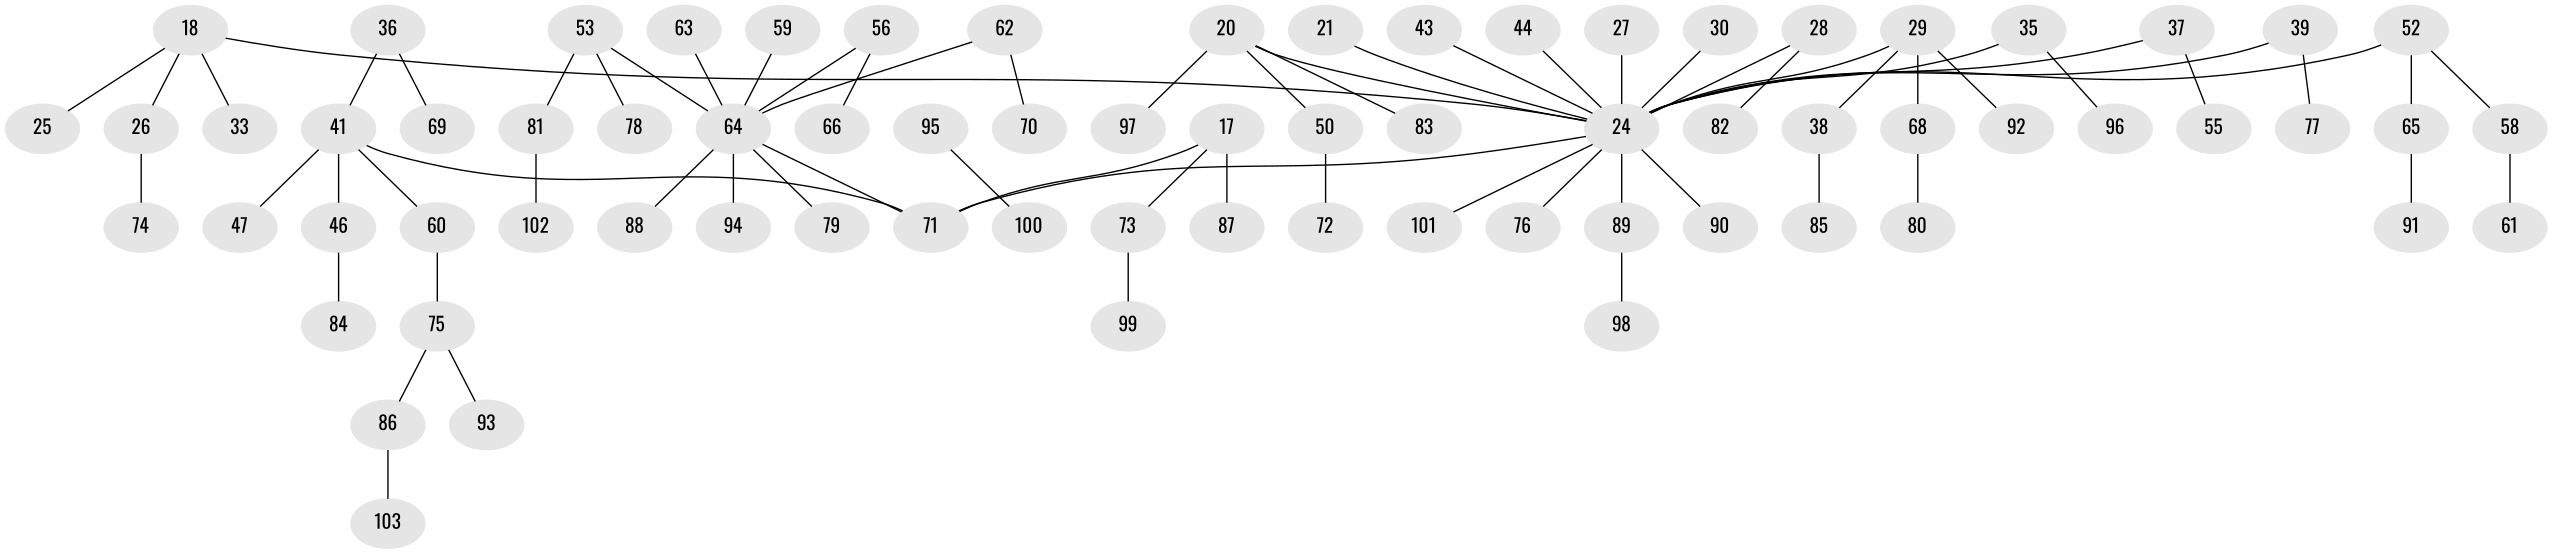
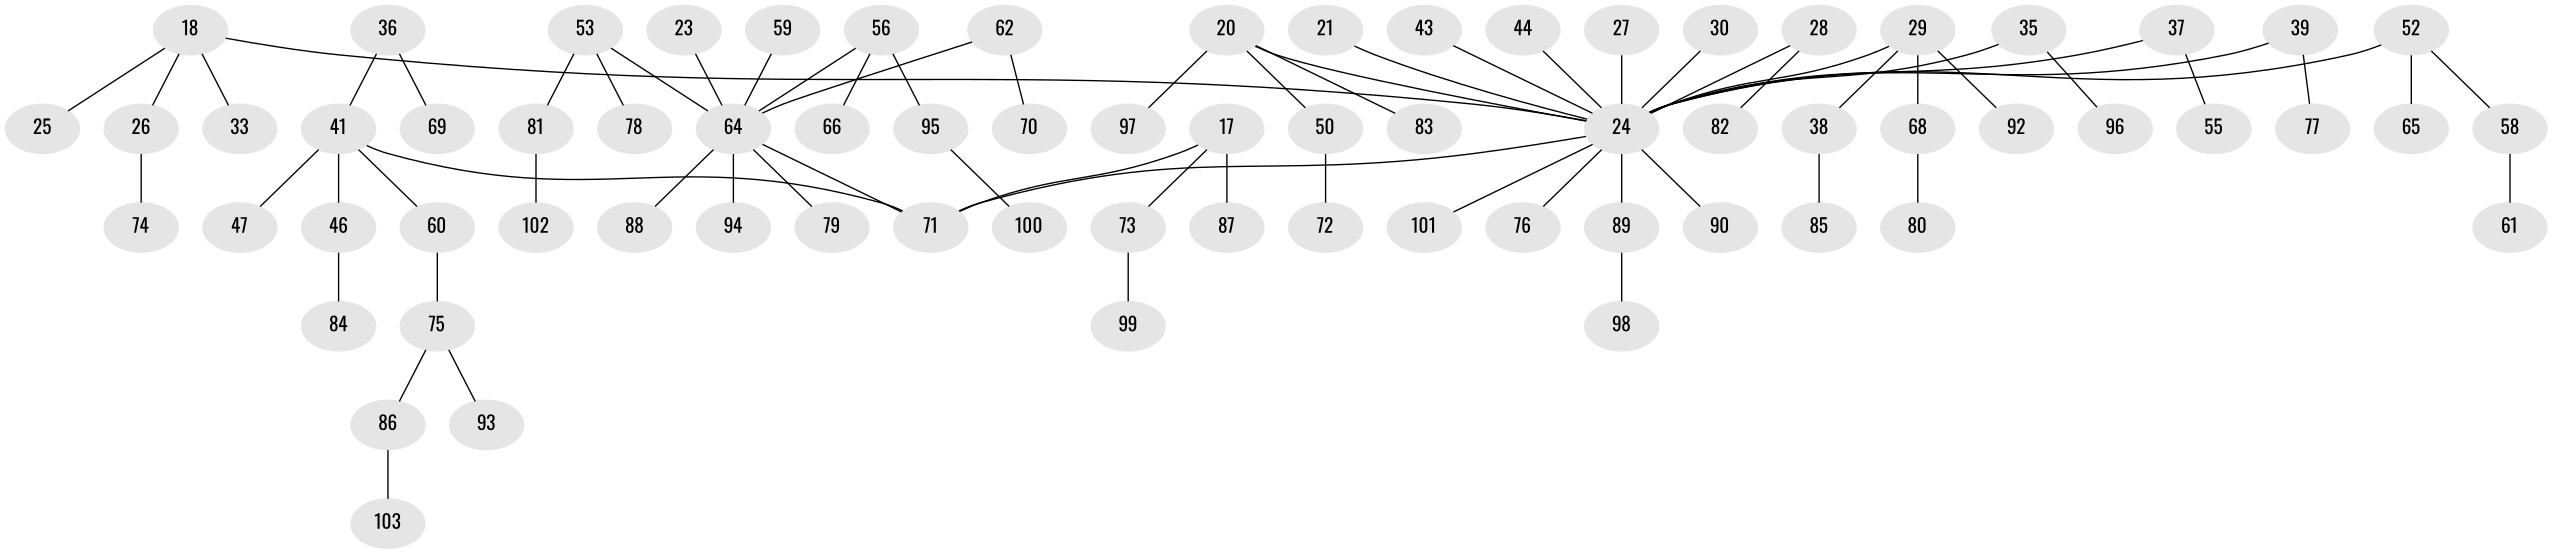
node "63": label "63" -> "23"
edge "56" -- "95": added
node "91": removed
